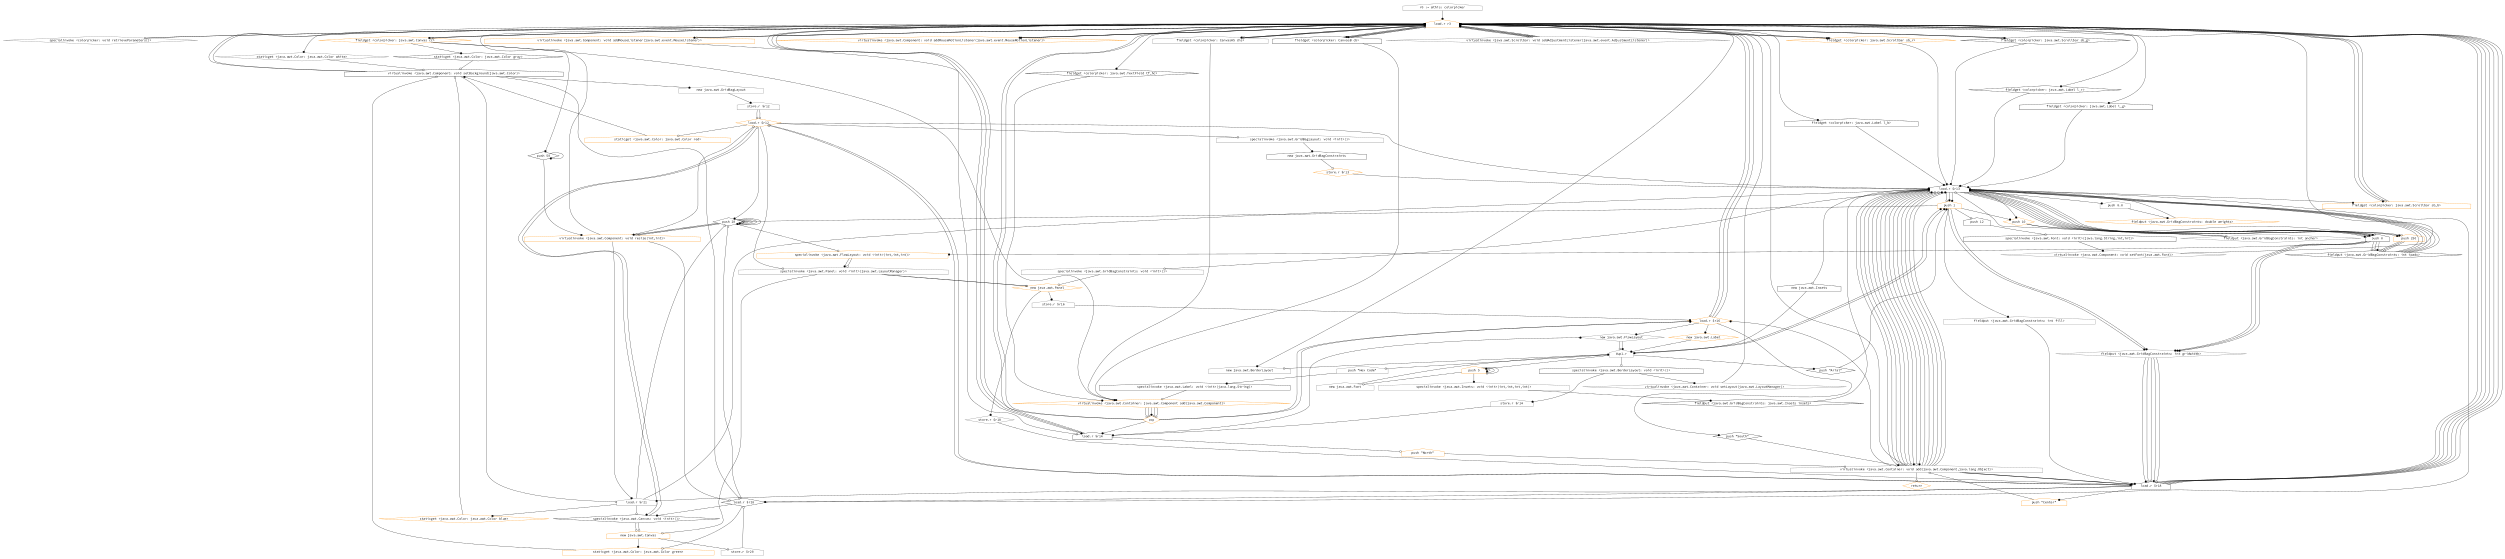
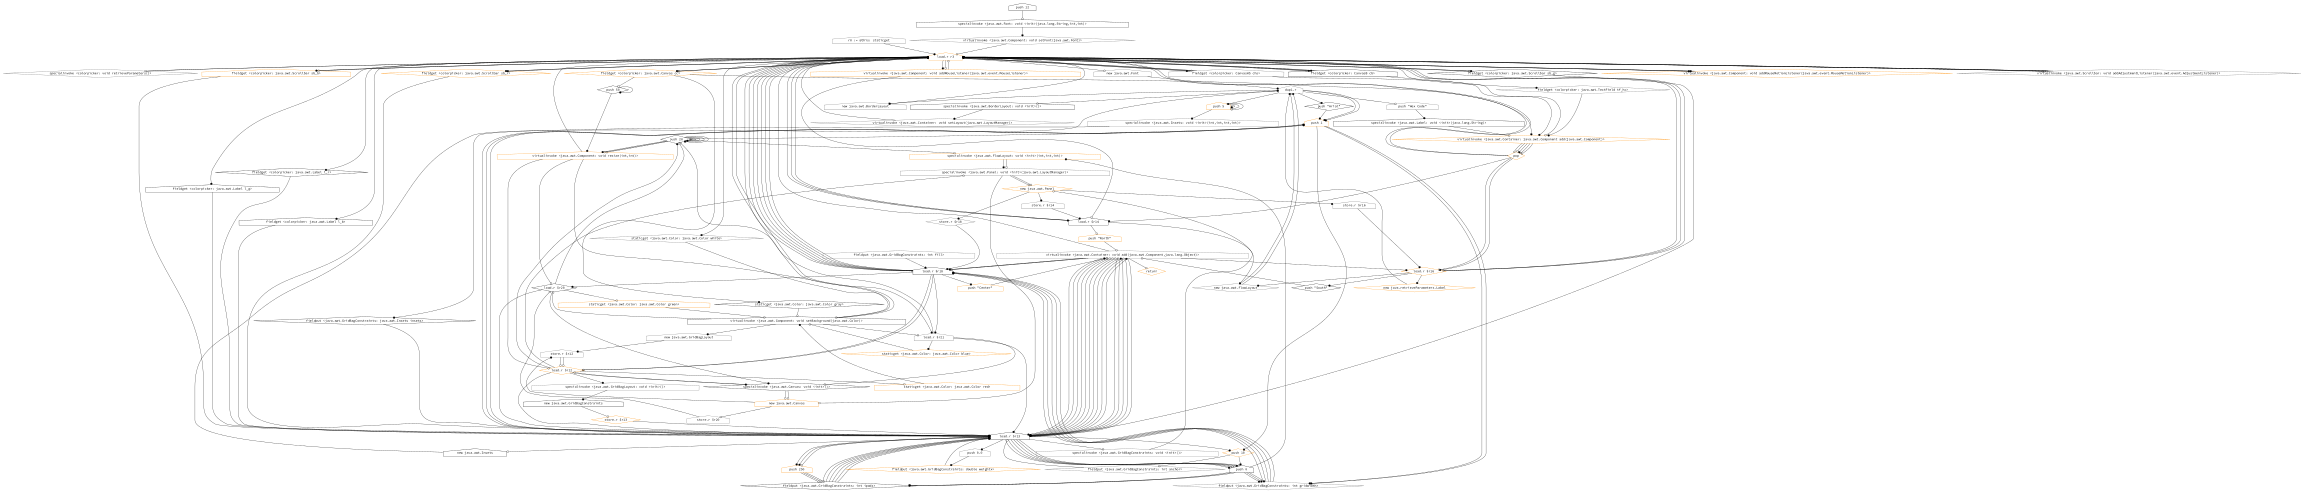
node "r0 := @this: colorpicker": label "r0 := @this: colorpicker" -> "r0 := @this: staticget"
edge "fieldget <colorpicker: java.awt.Canvas cc>" -> "push 50": arrowhead dot -> odot
node "fieldget <colorpicker: java.awt.TextField tf_hc>": color black -> gray40
edge "load.r $r12" -> "specialinvoke <java.awt.GridBagLayout: void <init>()>": arrowhead odot -> dot
edge "load.r $r13" -> "fieldget <colorpicker: java.awt.Scrollbar sb_b>": reversed
edge "push 1" -> "push 12": removed
edge "push 1" -> "fieldput <java.awt.GridBagConstraints: int fill>": removed
node "new java.awt.Label": label "new java.awt.Label" -> "new java.retrieveParameters.Label"
edge "push 5" -> "new java.awt.Font": now "load.r r3" -> "new java.awt.Font"
edge "specialinvoke <java.awt.BorderLayout: void <init>()>" -> "store.r $r14": now "new java.awt.Panel" -> "store.r $r14"
edge "new java.awt.Canvas" -> "staticget <java.awt.Color: java.awt.Color green>": now "new java.awt.Canvas" -> "store.r $r12"
